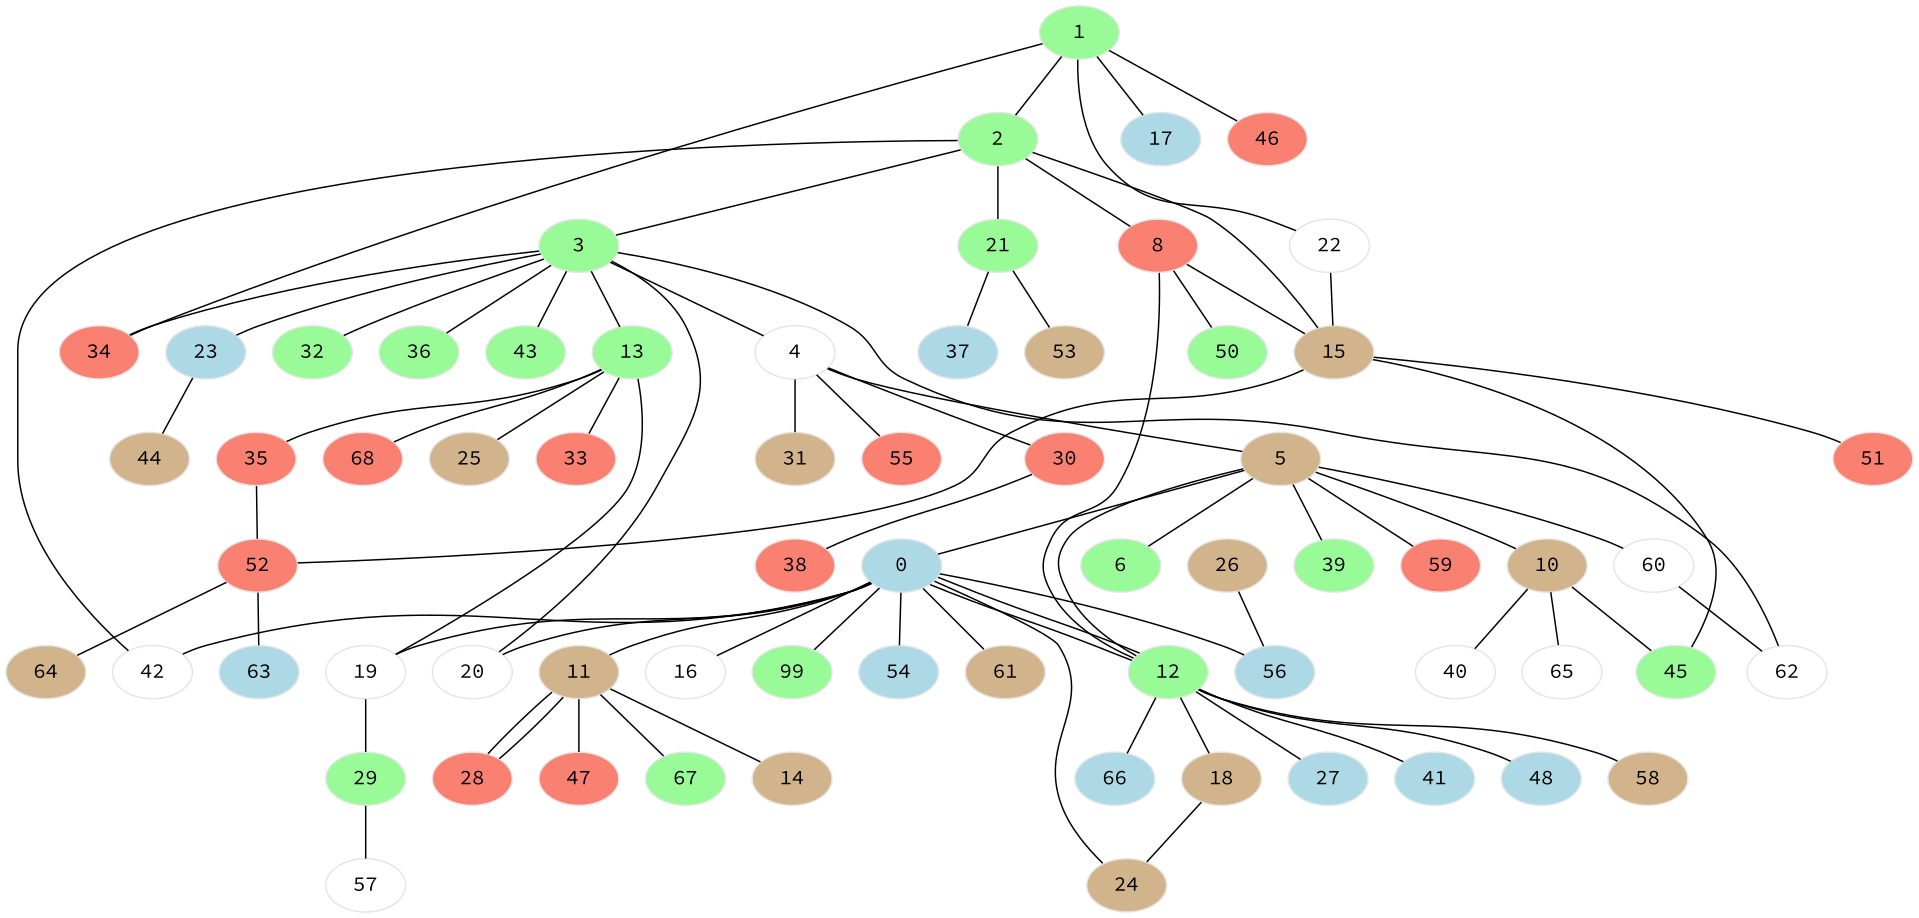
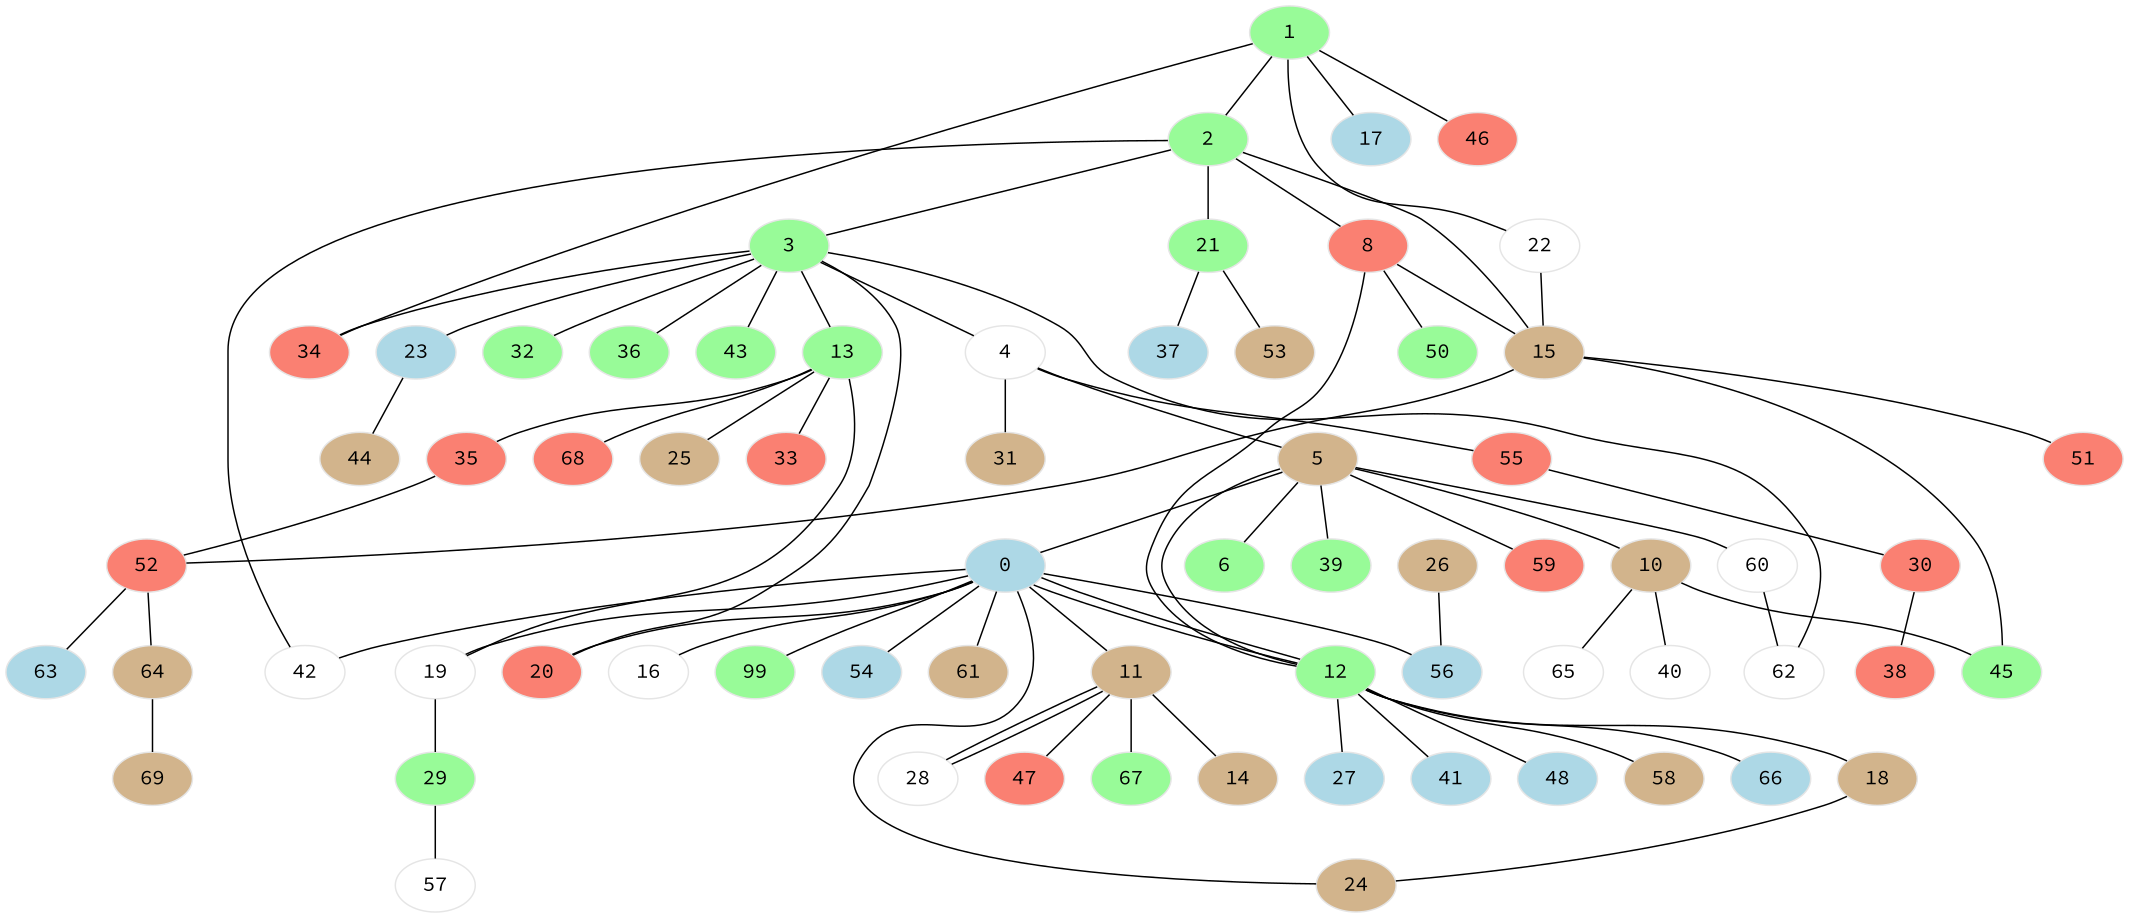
edge "4" -- "30": now "55" -- "30"
node "20": fillcolor white -> salmon
node "69": added
node "28": fillcolor salmon -> white
